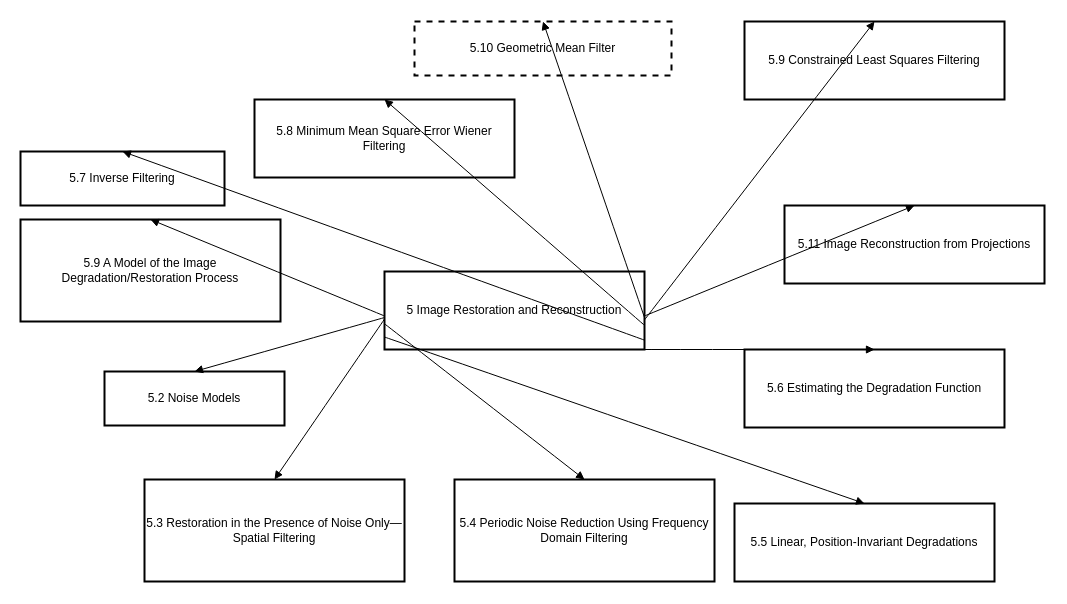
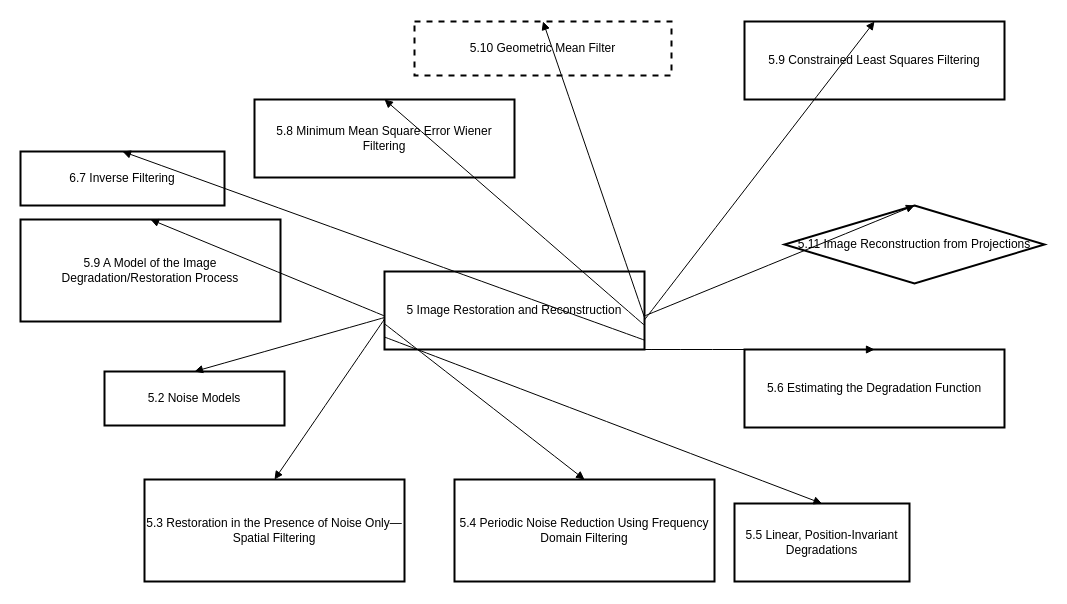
node "5.7 Inverse Filtering": label "5.7 Inverse Filtering" -> "6.7 Inverse Filtering"
node "5.11 Image Reconstruction from Projections": shape rectangle -> diamond
node "5.5 Linear, Position-Invariant Degradations": size 260x78 -> 175x78
